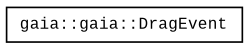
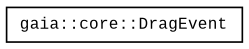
node "gaia::gaia::DragEvent": label "gaia::gaia::DragEvent" -> "gaia::core::DragEvent"
